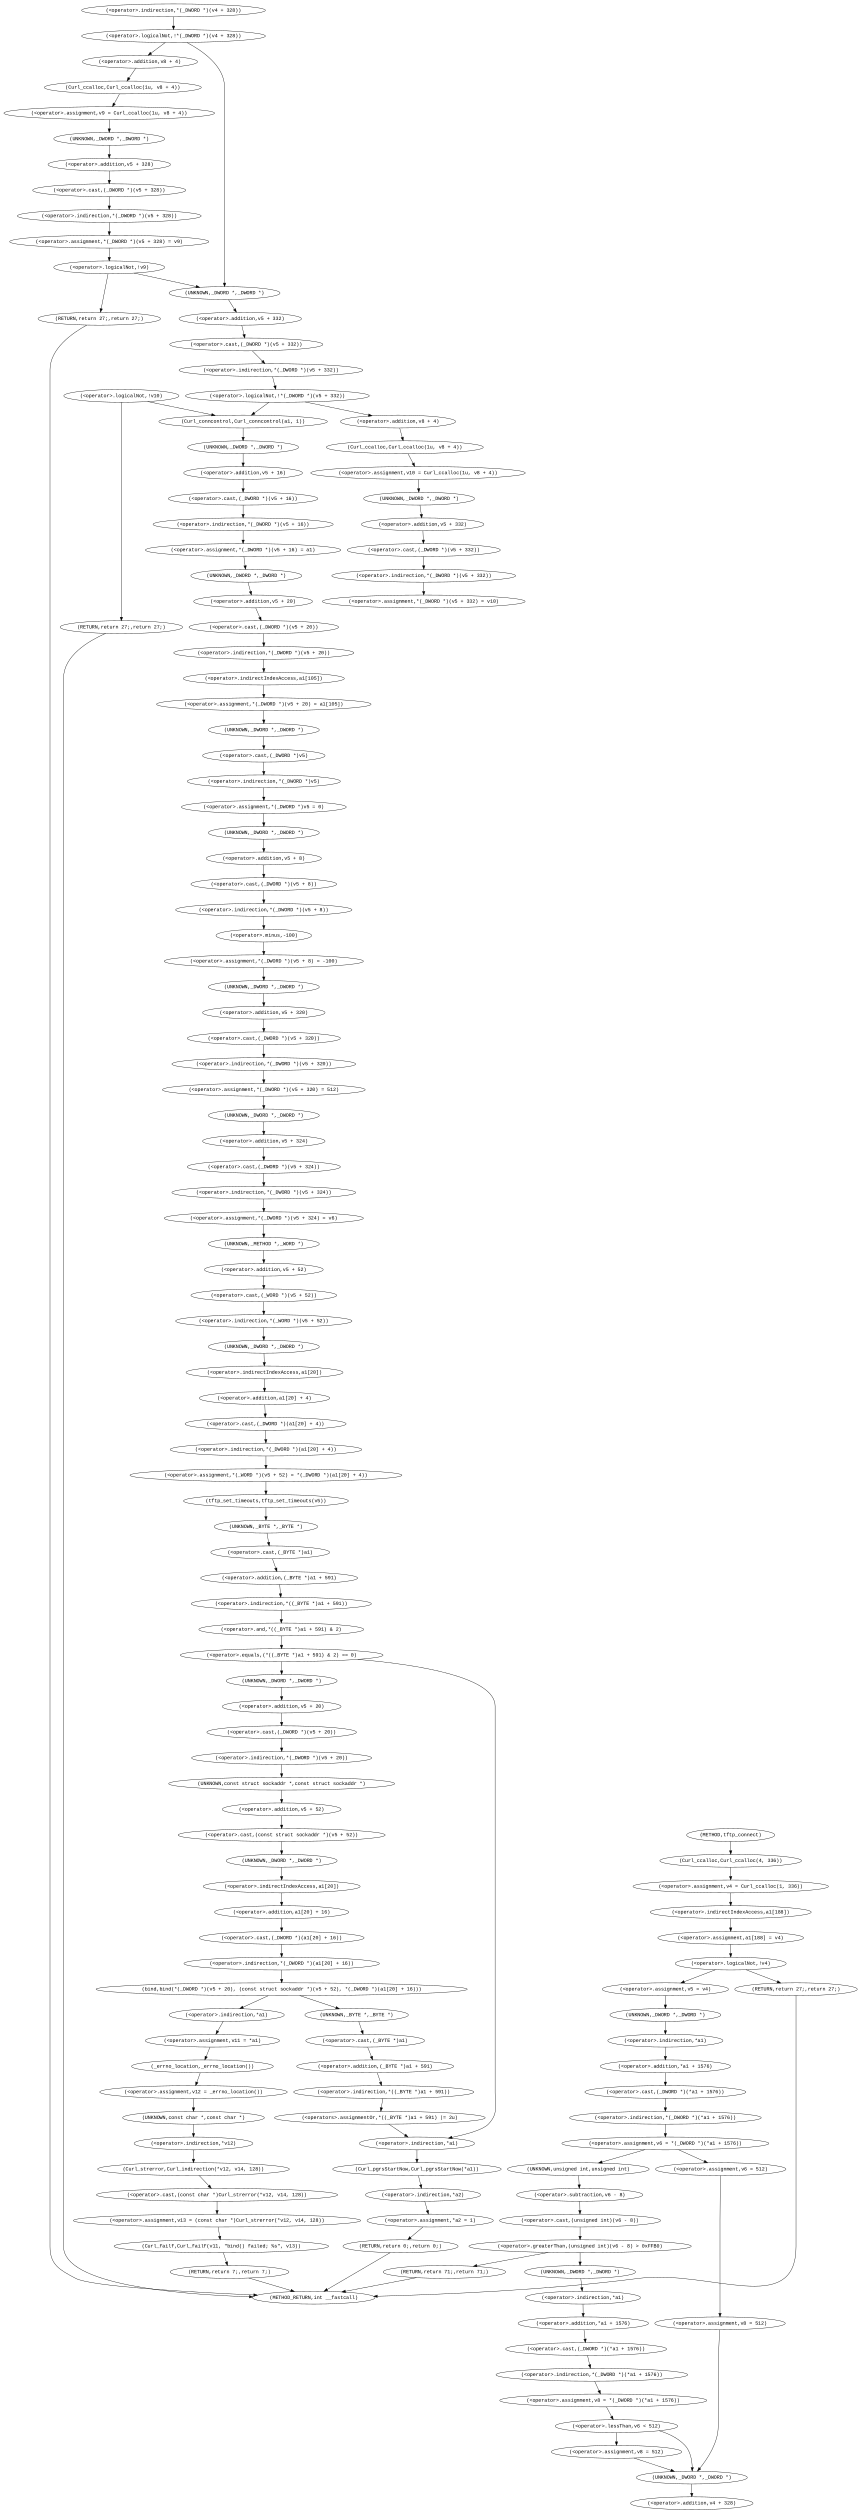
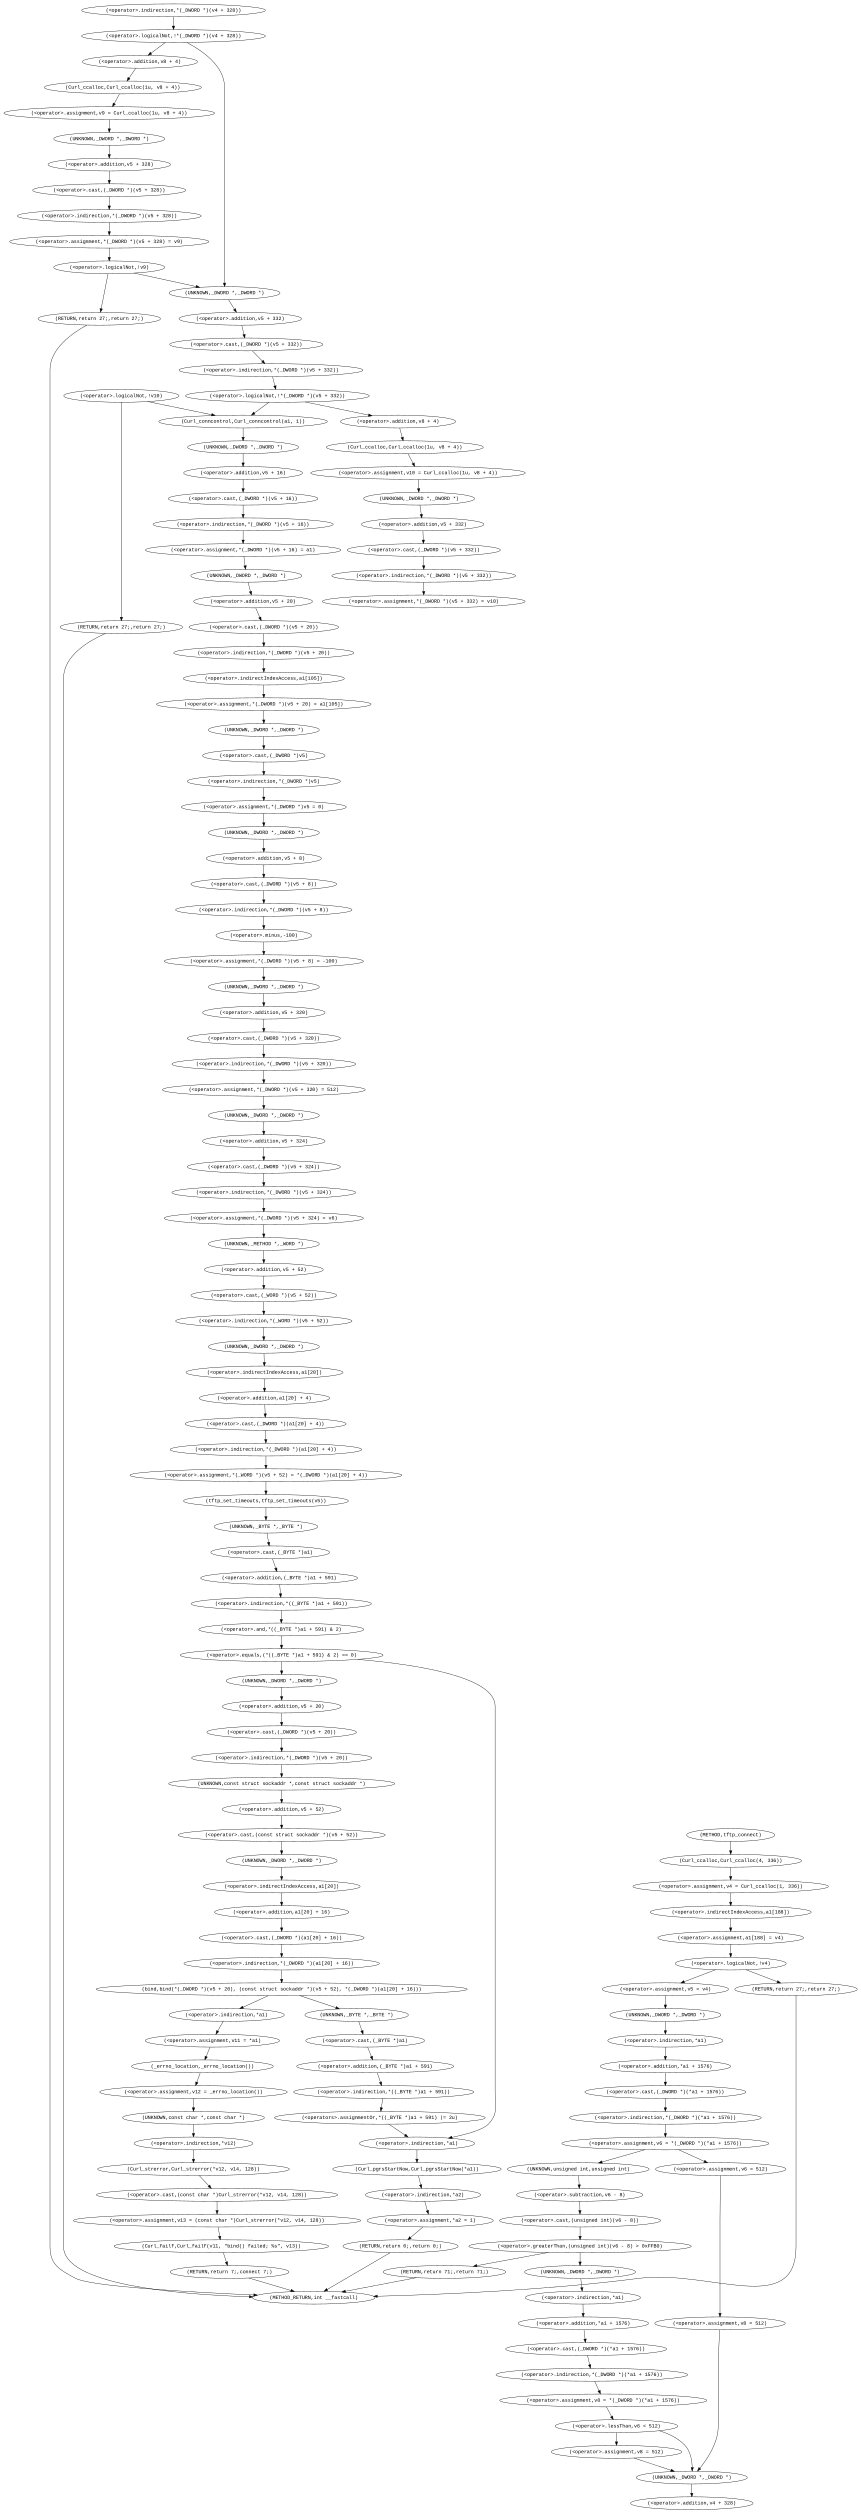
node "(Curl_strerror,Curl_indirection(*v12, v14, 128))": label "(Curl_strerror,Curl_indirection(*v12, v14, 128))" -> "(Curl_strerror,Curl_strerror(*v12, v14, 128))"
node "(RETURN,return 7;,return 7;)": label "(RETURN,return 7;,return 7;)" -> "(RETURN,return 7;,connect 7;)"
